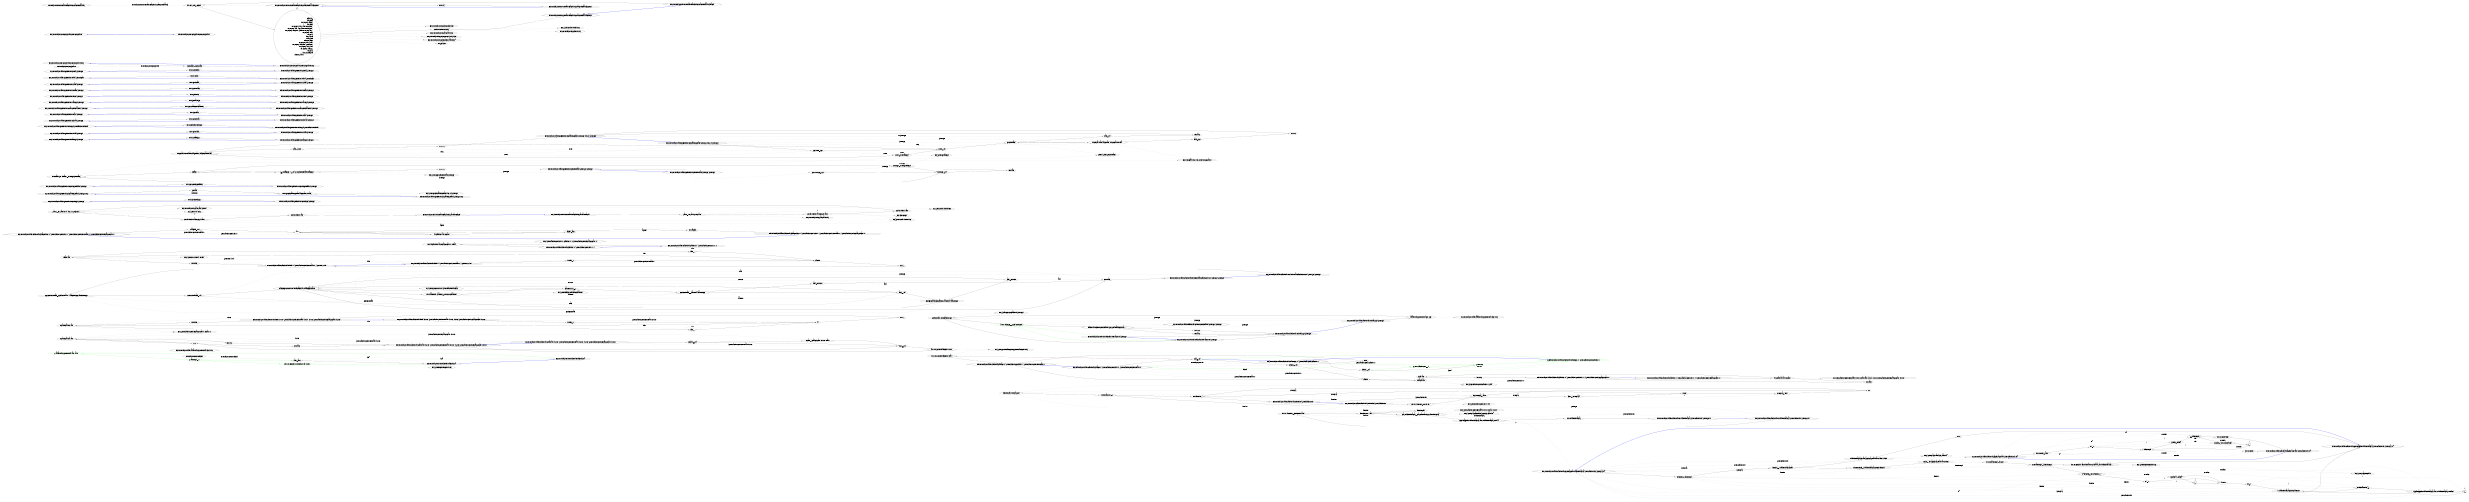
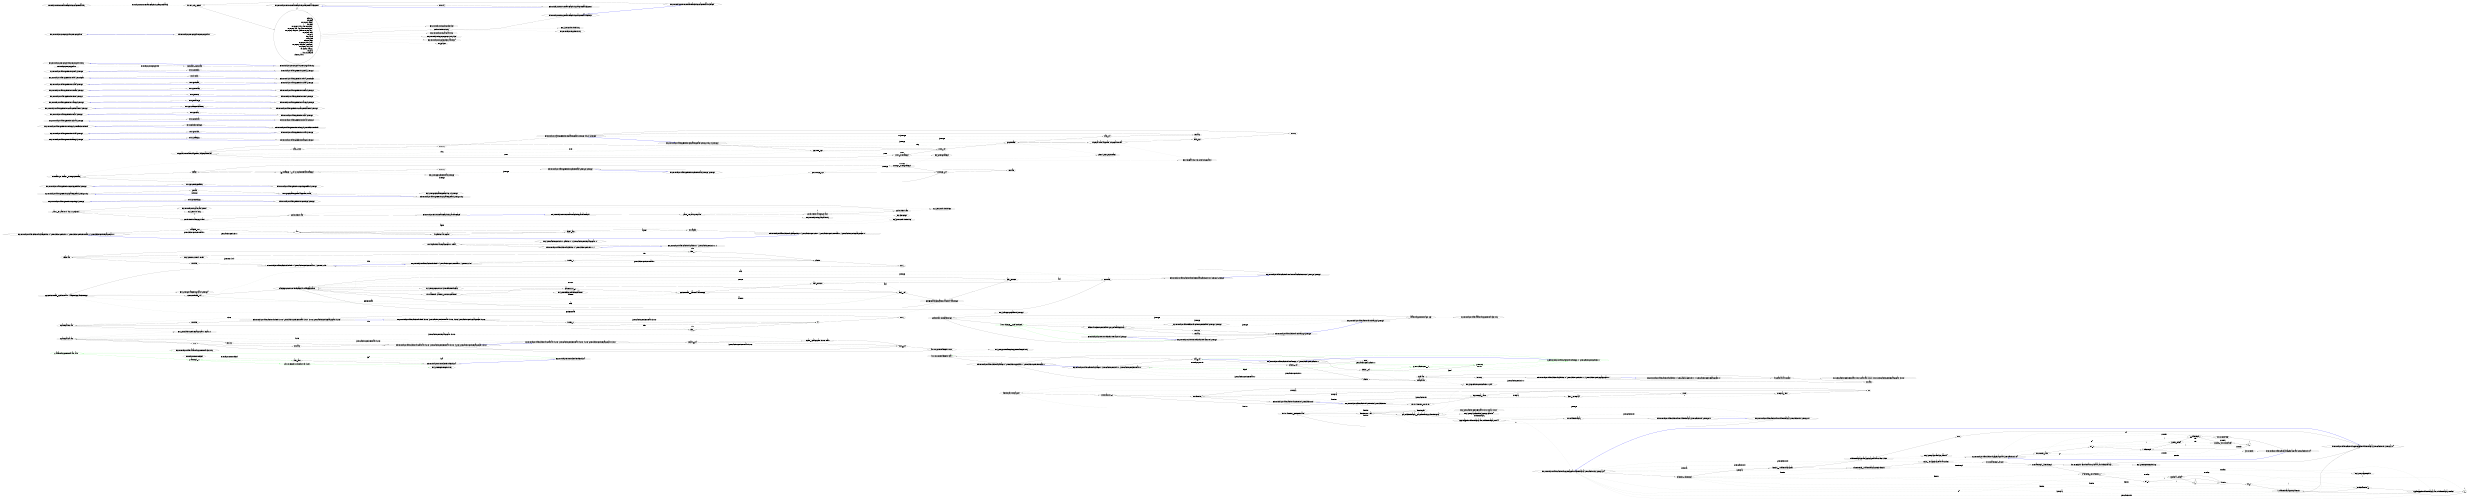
node "Entry System.Type.MakeGenericType(params System.Type[])": added
node "Entry System.Collections.Generic.List<T>.List()": removed
